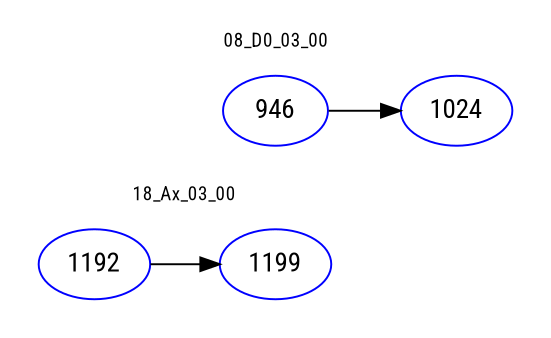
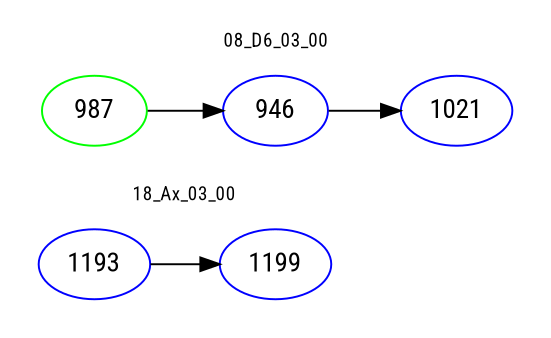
cluster "08_D0_03_00": label "08_D0_03_00" -> "08_D6_03_00"
node "987": added
node "1024": label "1024" -> "1021"
node "1192": label "1192" -> "1193"
